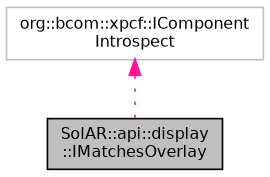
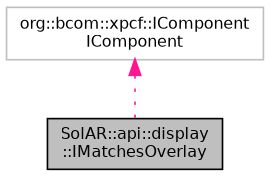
node "org::bcom::xpcf::IComponent Introspect": label "org::bcom::xpcf::IComponent Introspect" -> "org::bcom::xpcf::IComponent IComponent"
